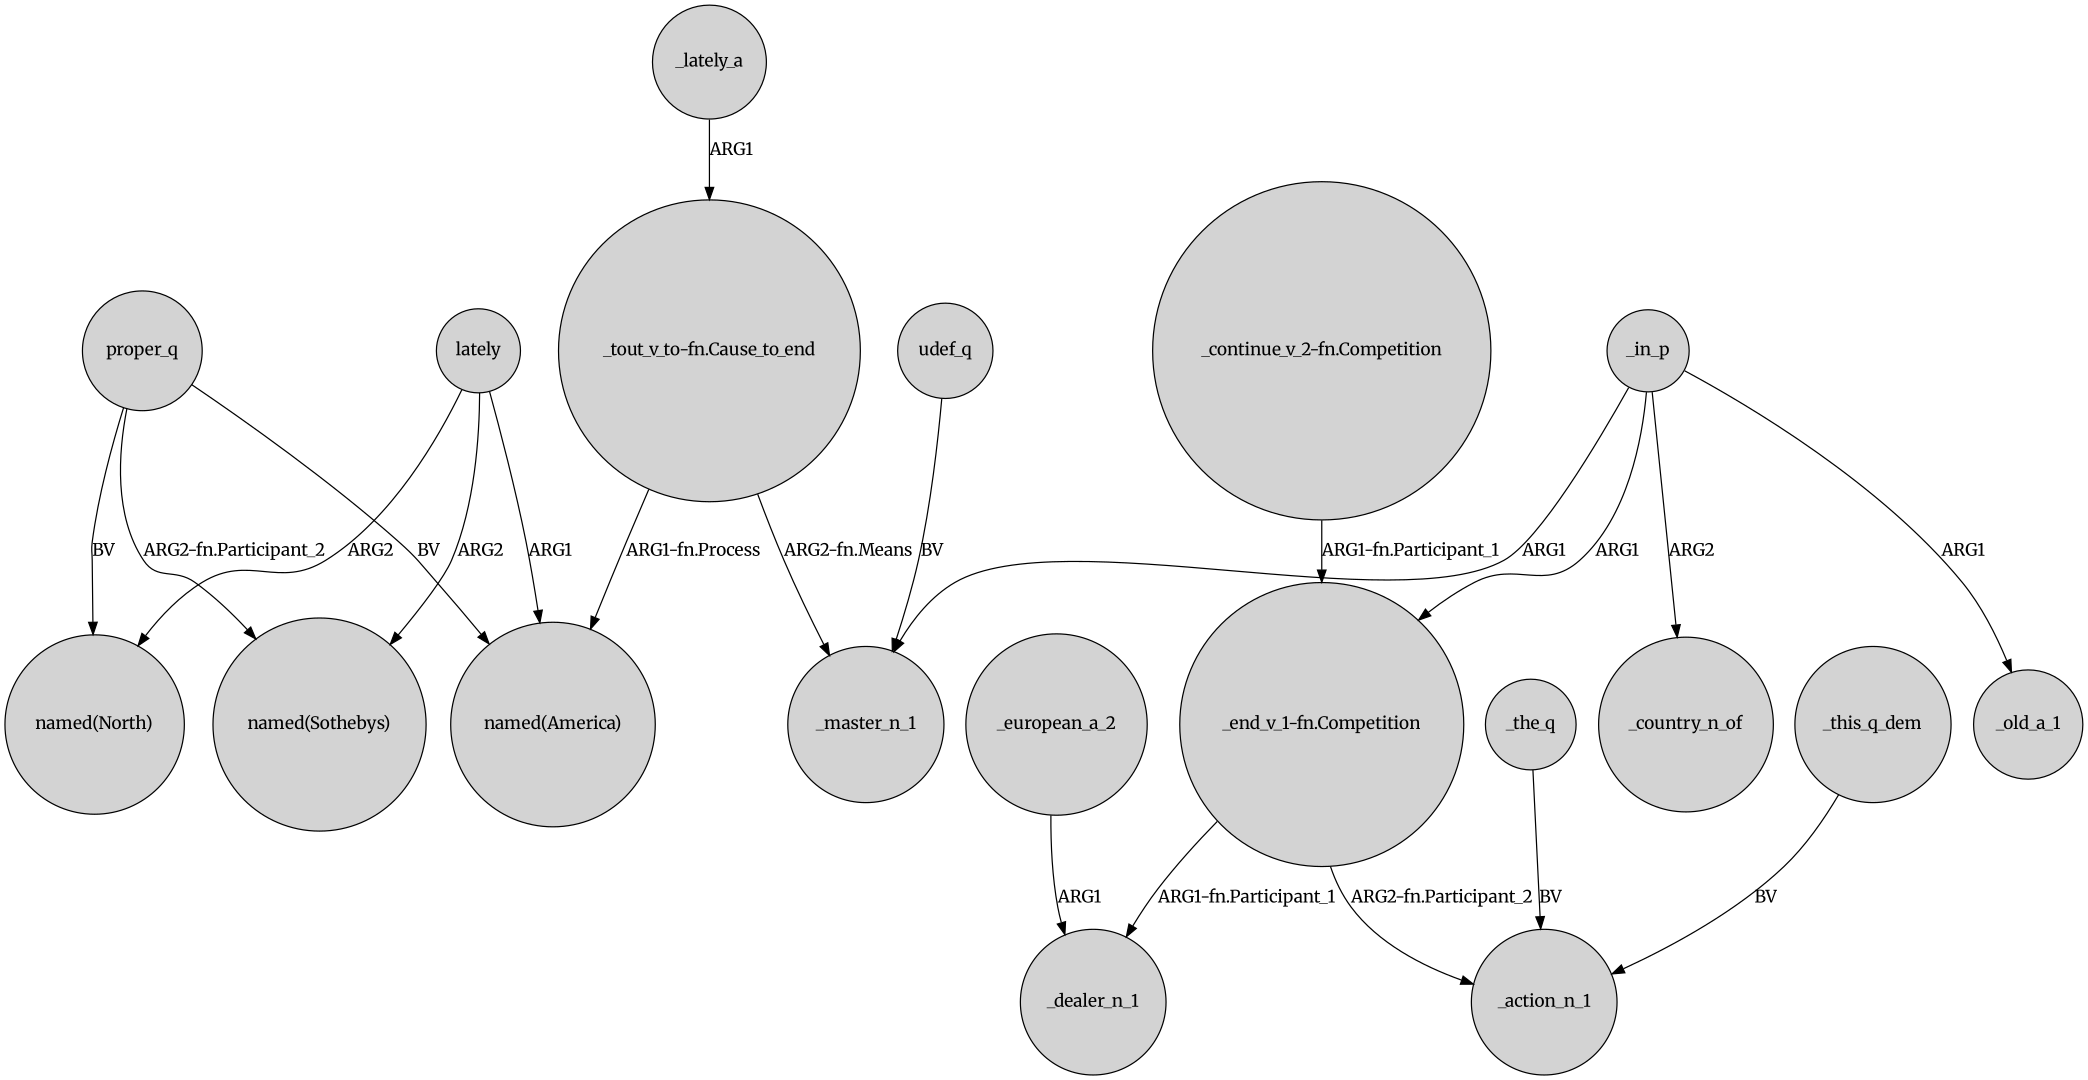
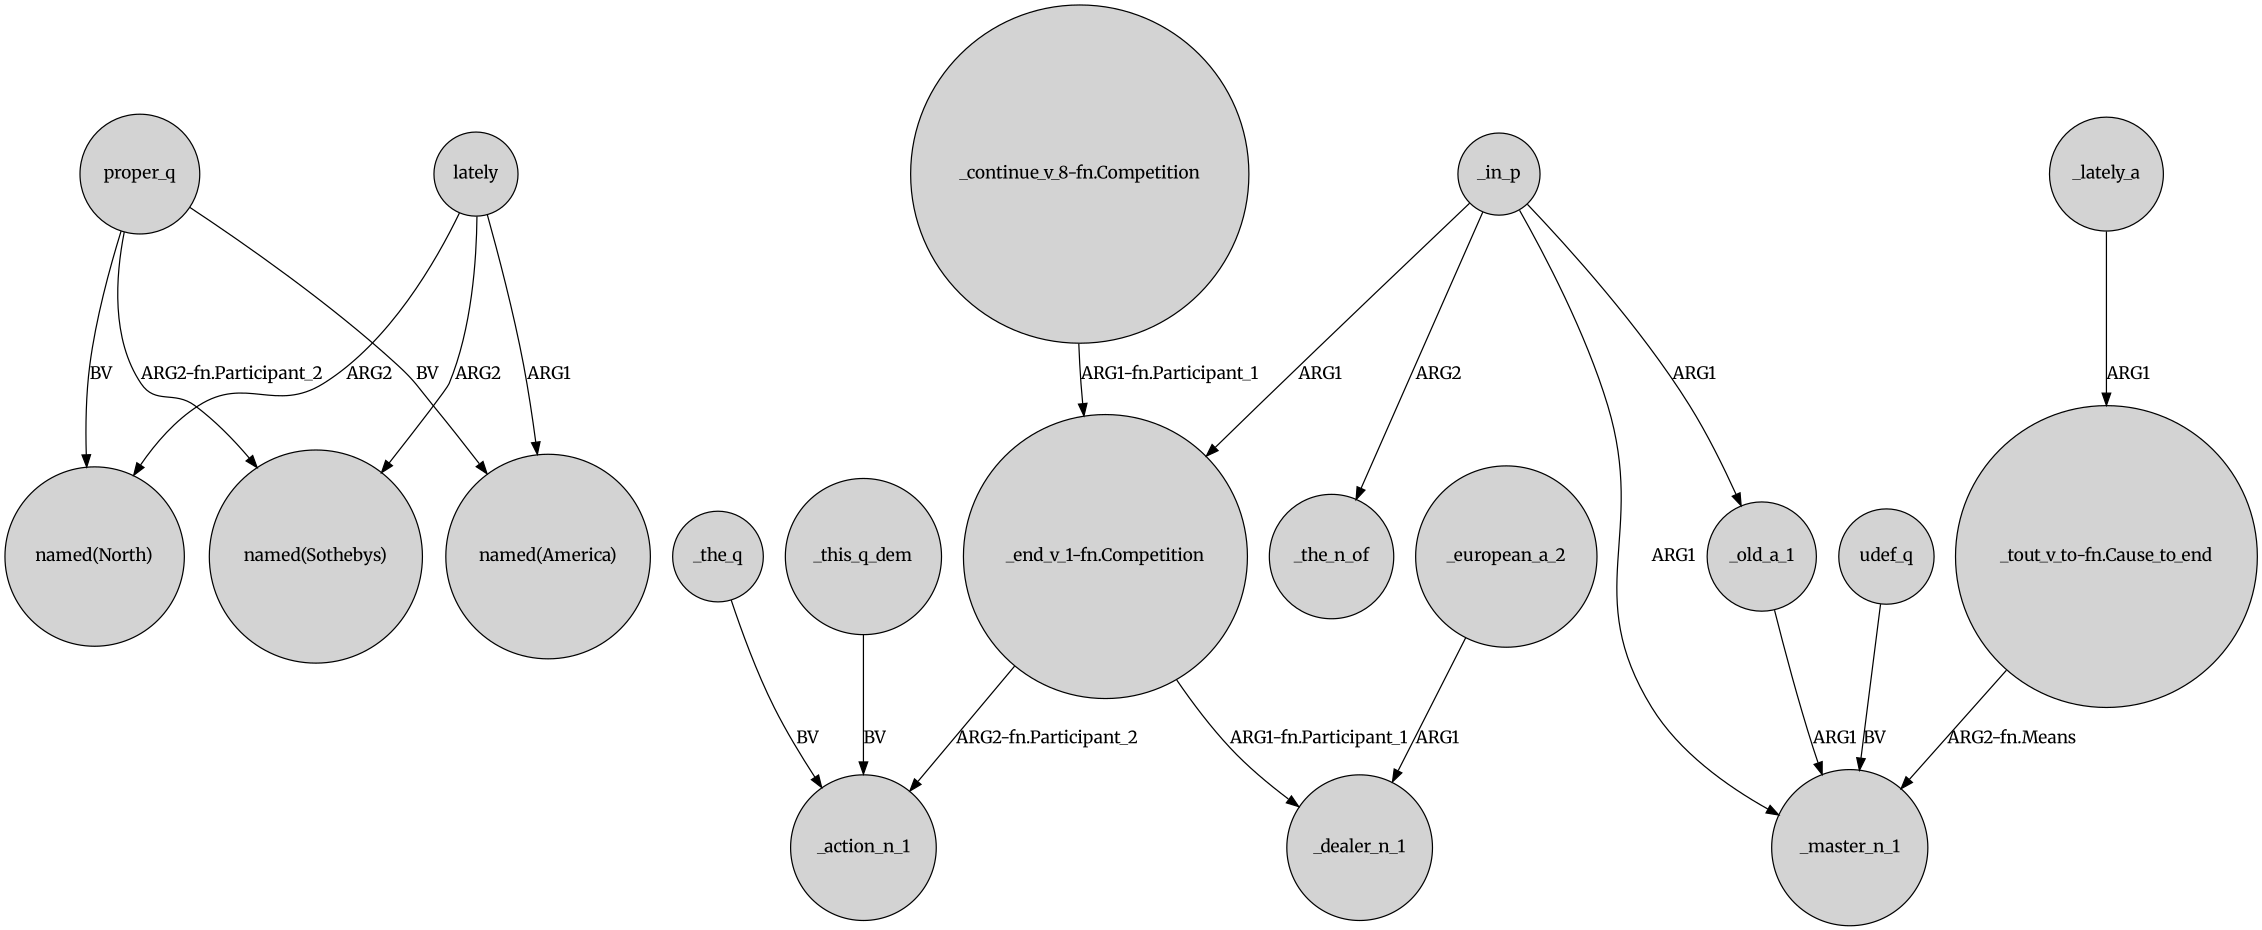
node "_continue_v_2-fn.Competition": label "_continue_v_2-fn.Competition" -> "_continue_v_8-fn.Competition"
edge "_tout_v_to-fn.Cause_to_end" -> "named(America)": removed, label "ARG1-fn.Process"
edge "_old_a_1" -> "_master_n_1": added, label "ARG1"
node "_country_n_of": label "_country_n_of" -> "_the_n_of"
